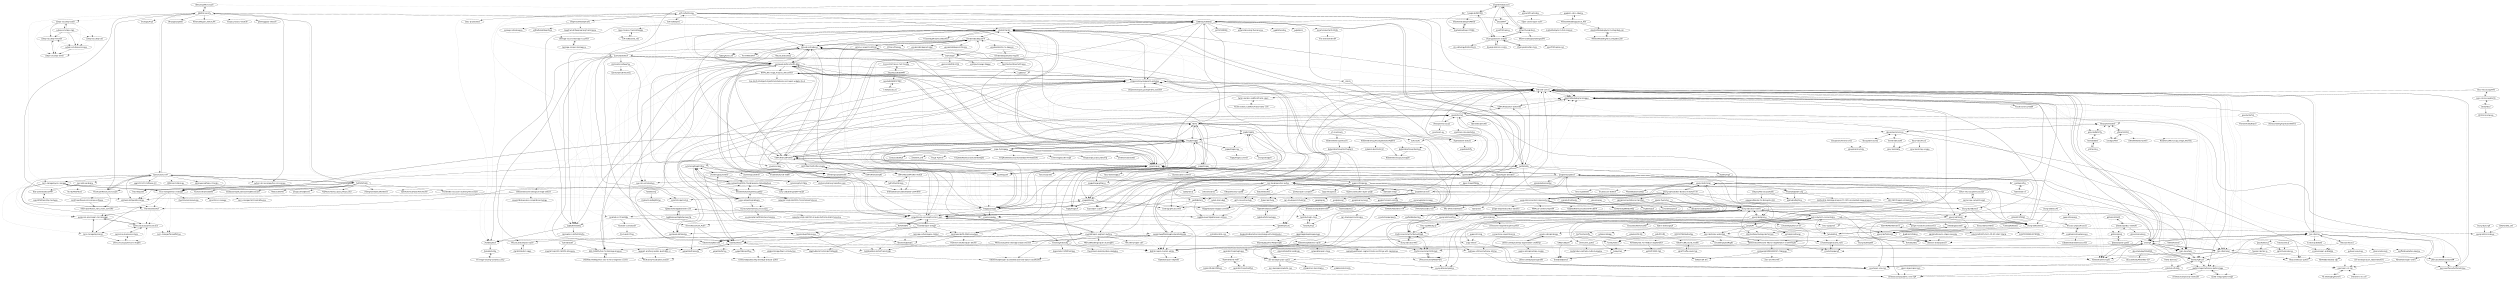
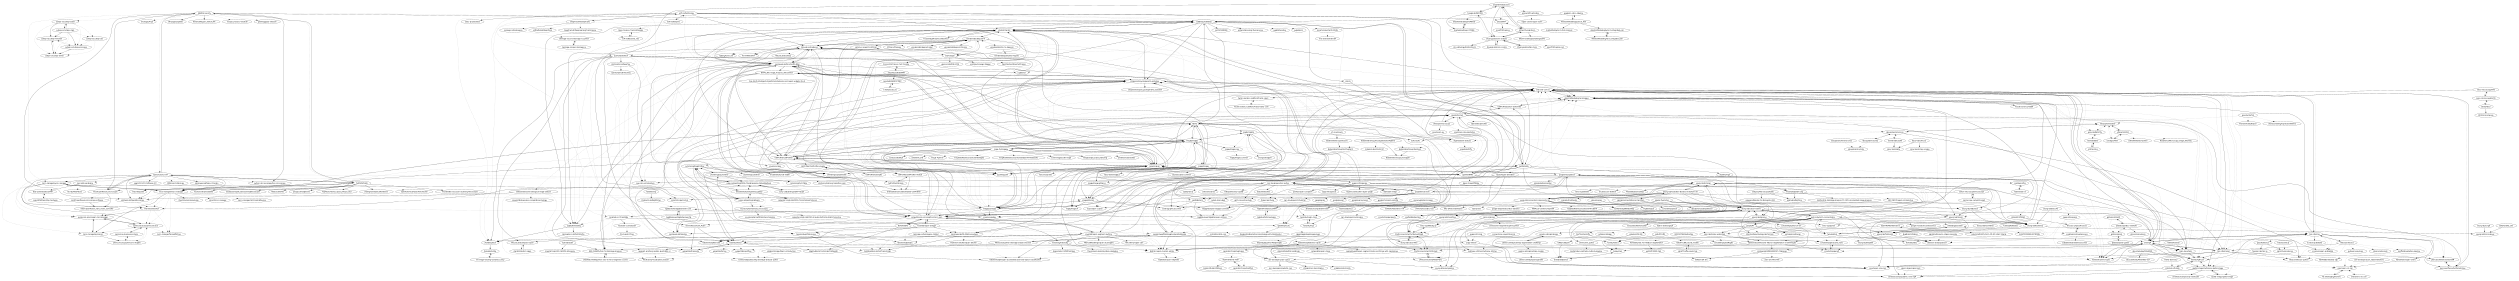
node "tobetz/LegoMicroscope": removed
edge "ome/ome-zarr-py" -> "zarr-developers/zarr-specs": removed
